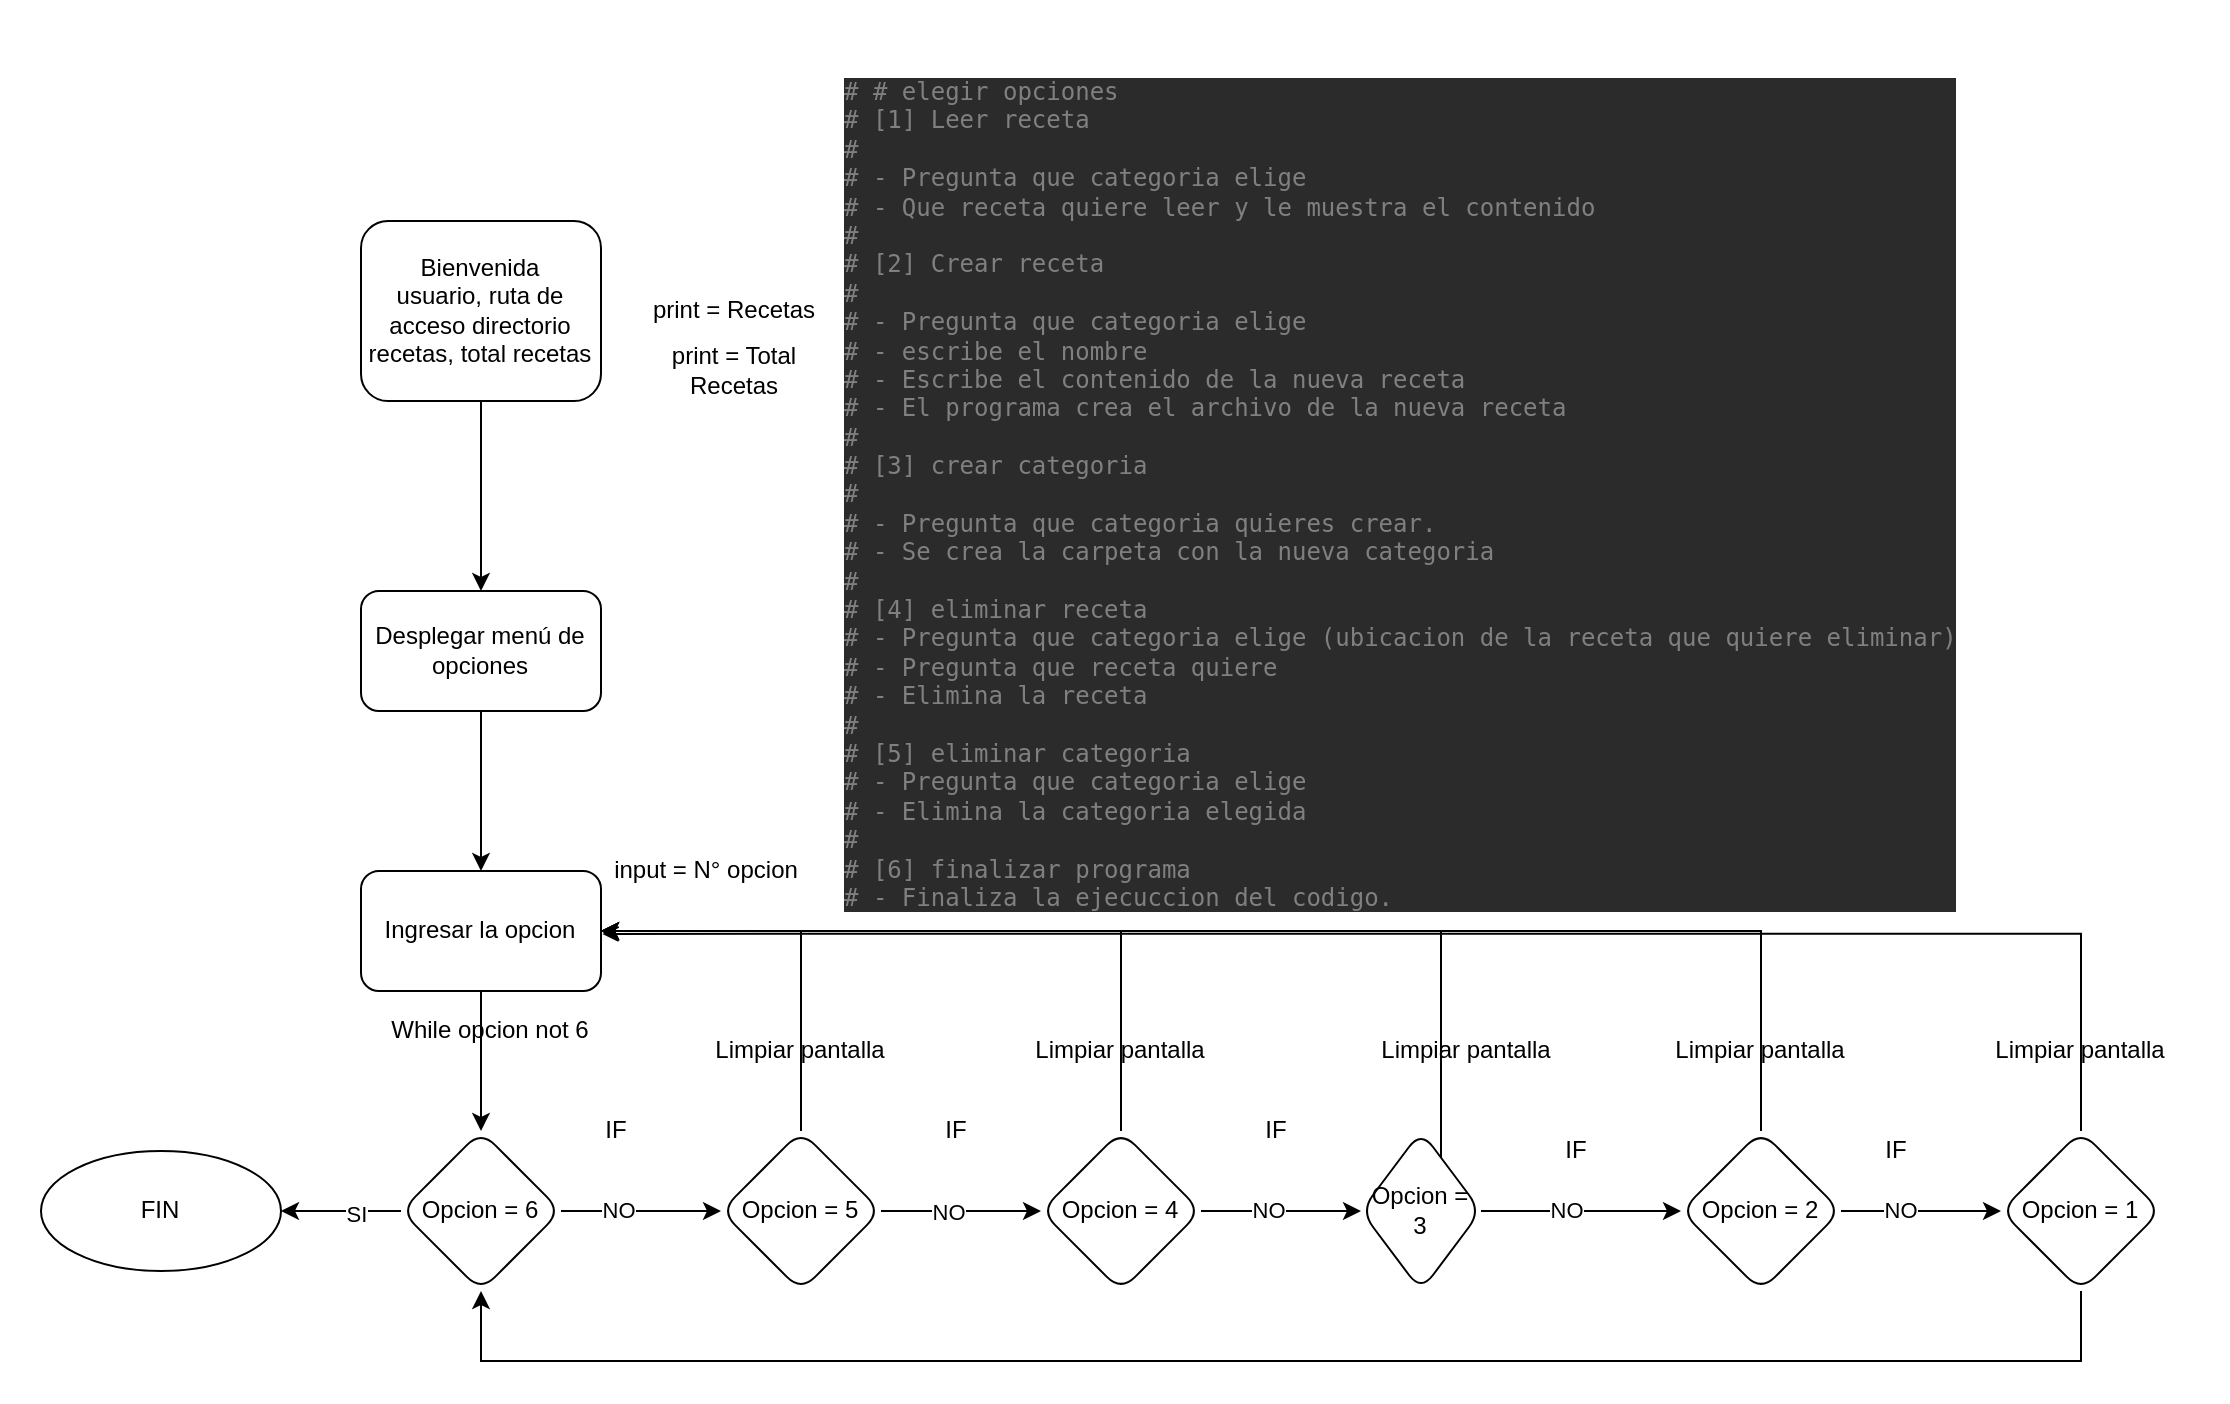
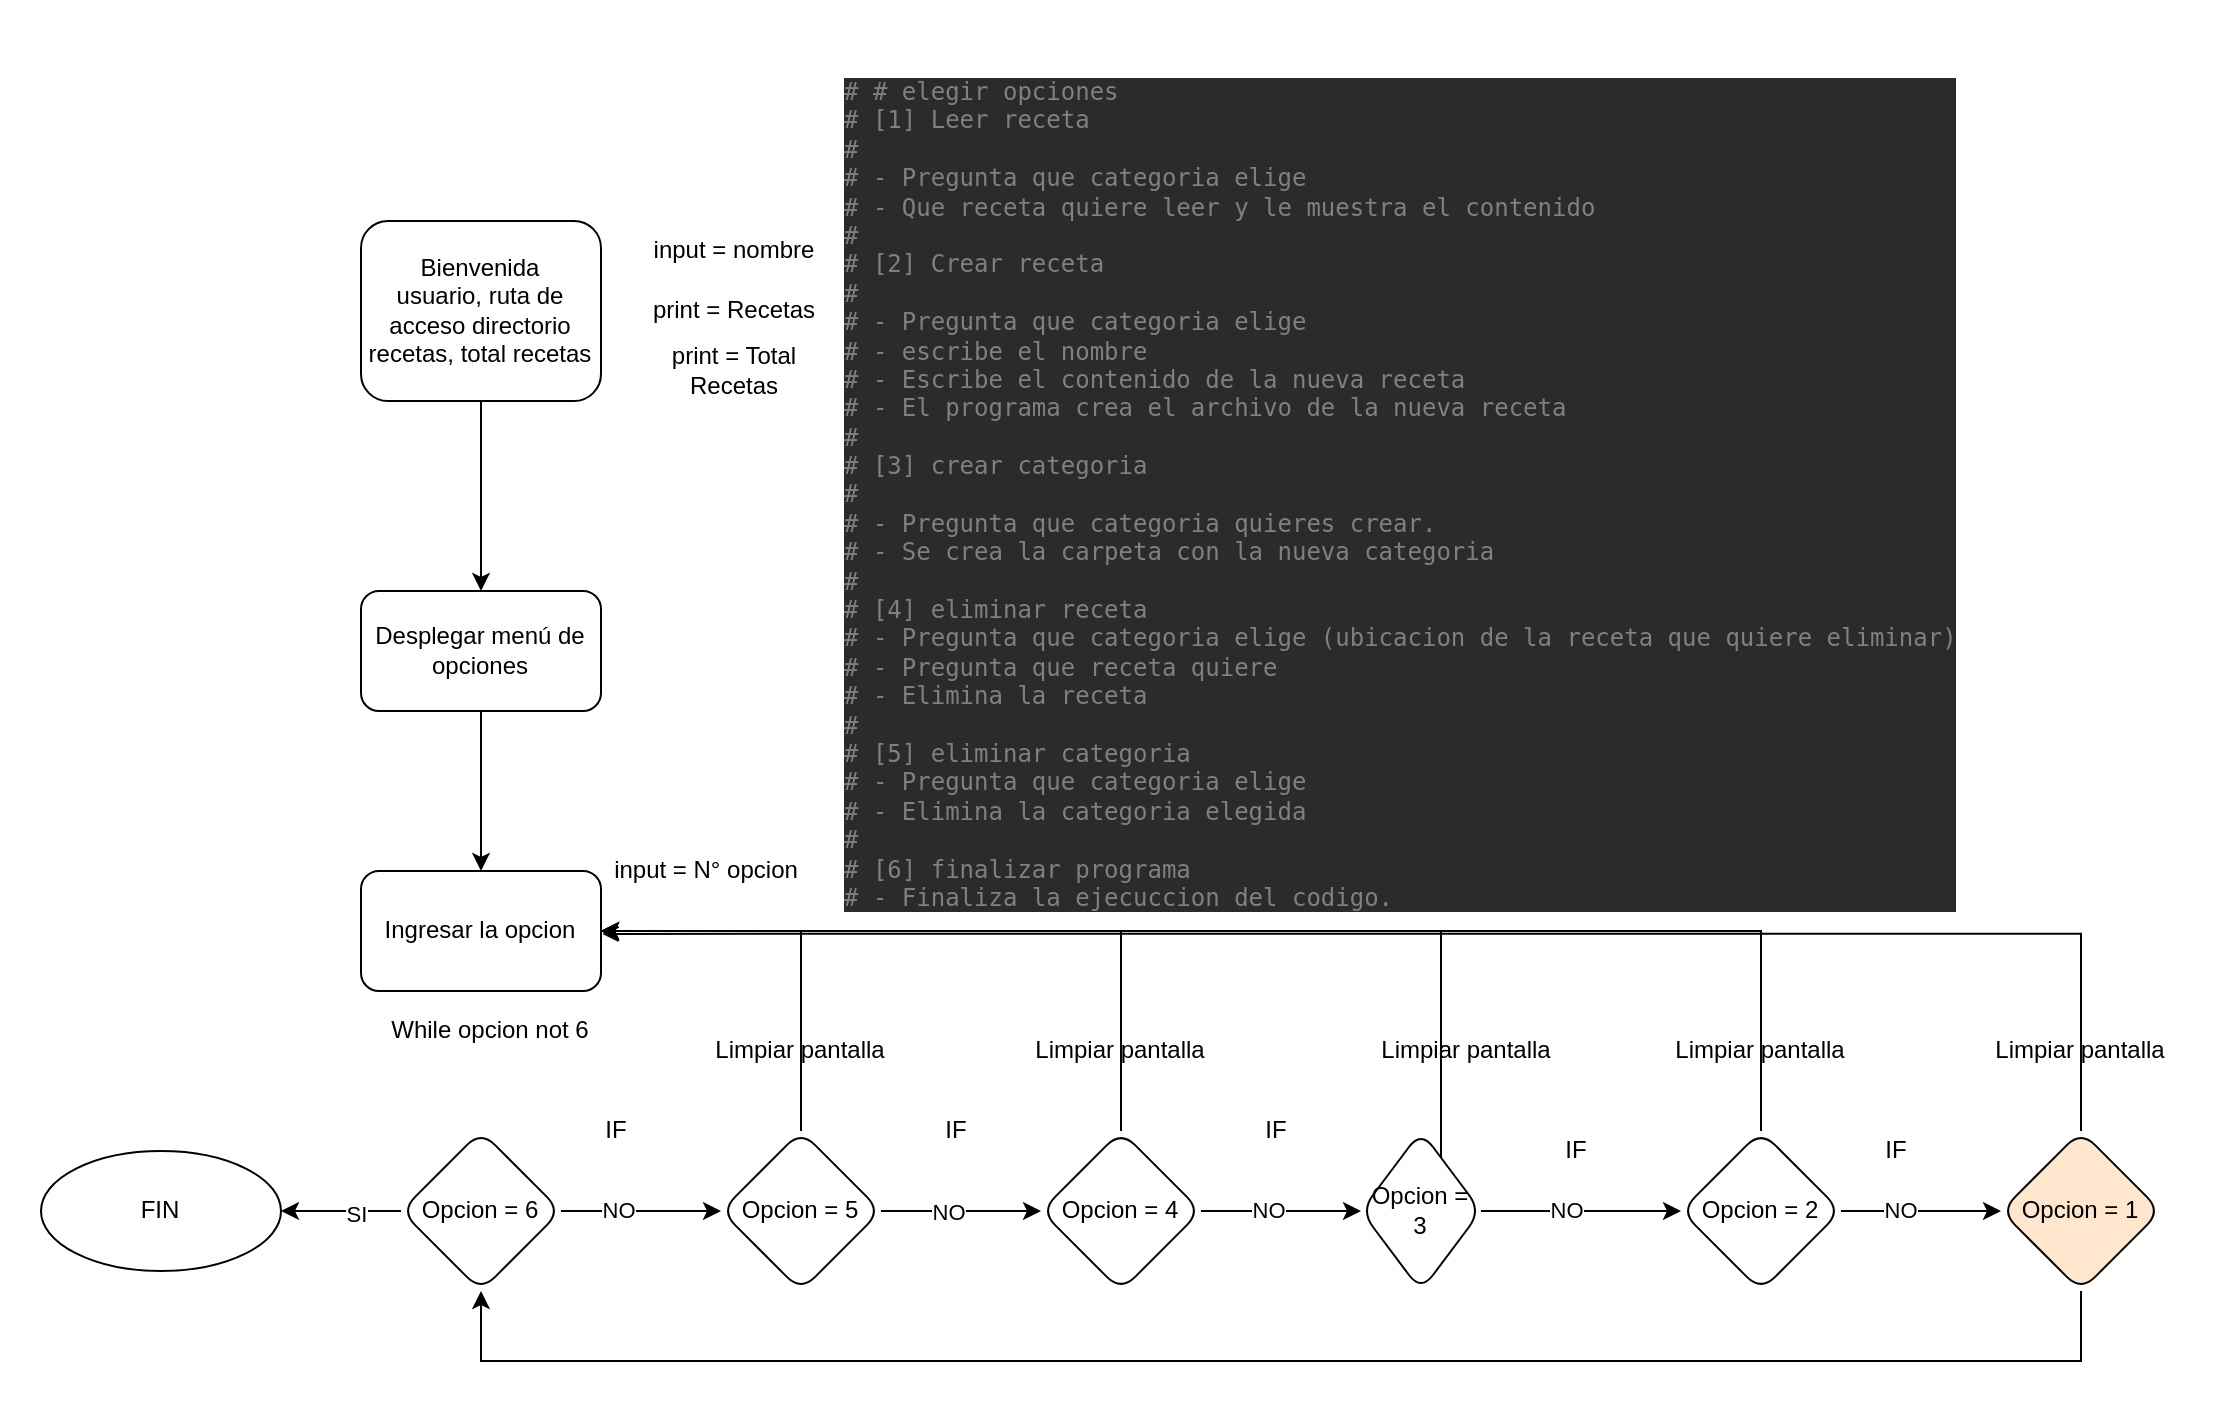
node "input = nombre": added
edge "Ingresar la opcion" -> "Opcion = 6": removed
node "Opcion = 1": fillcolor #ffffff -> #ffe6cc
